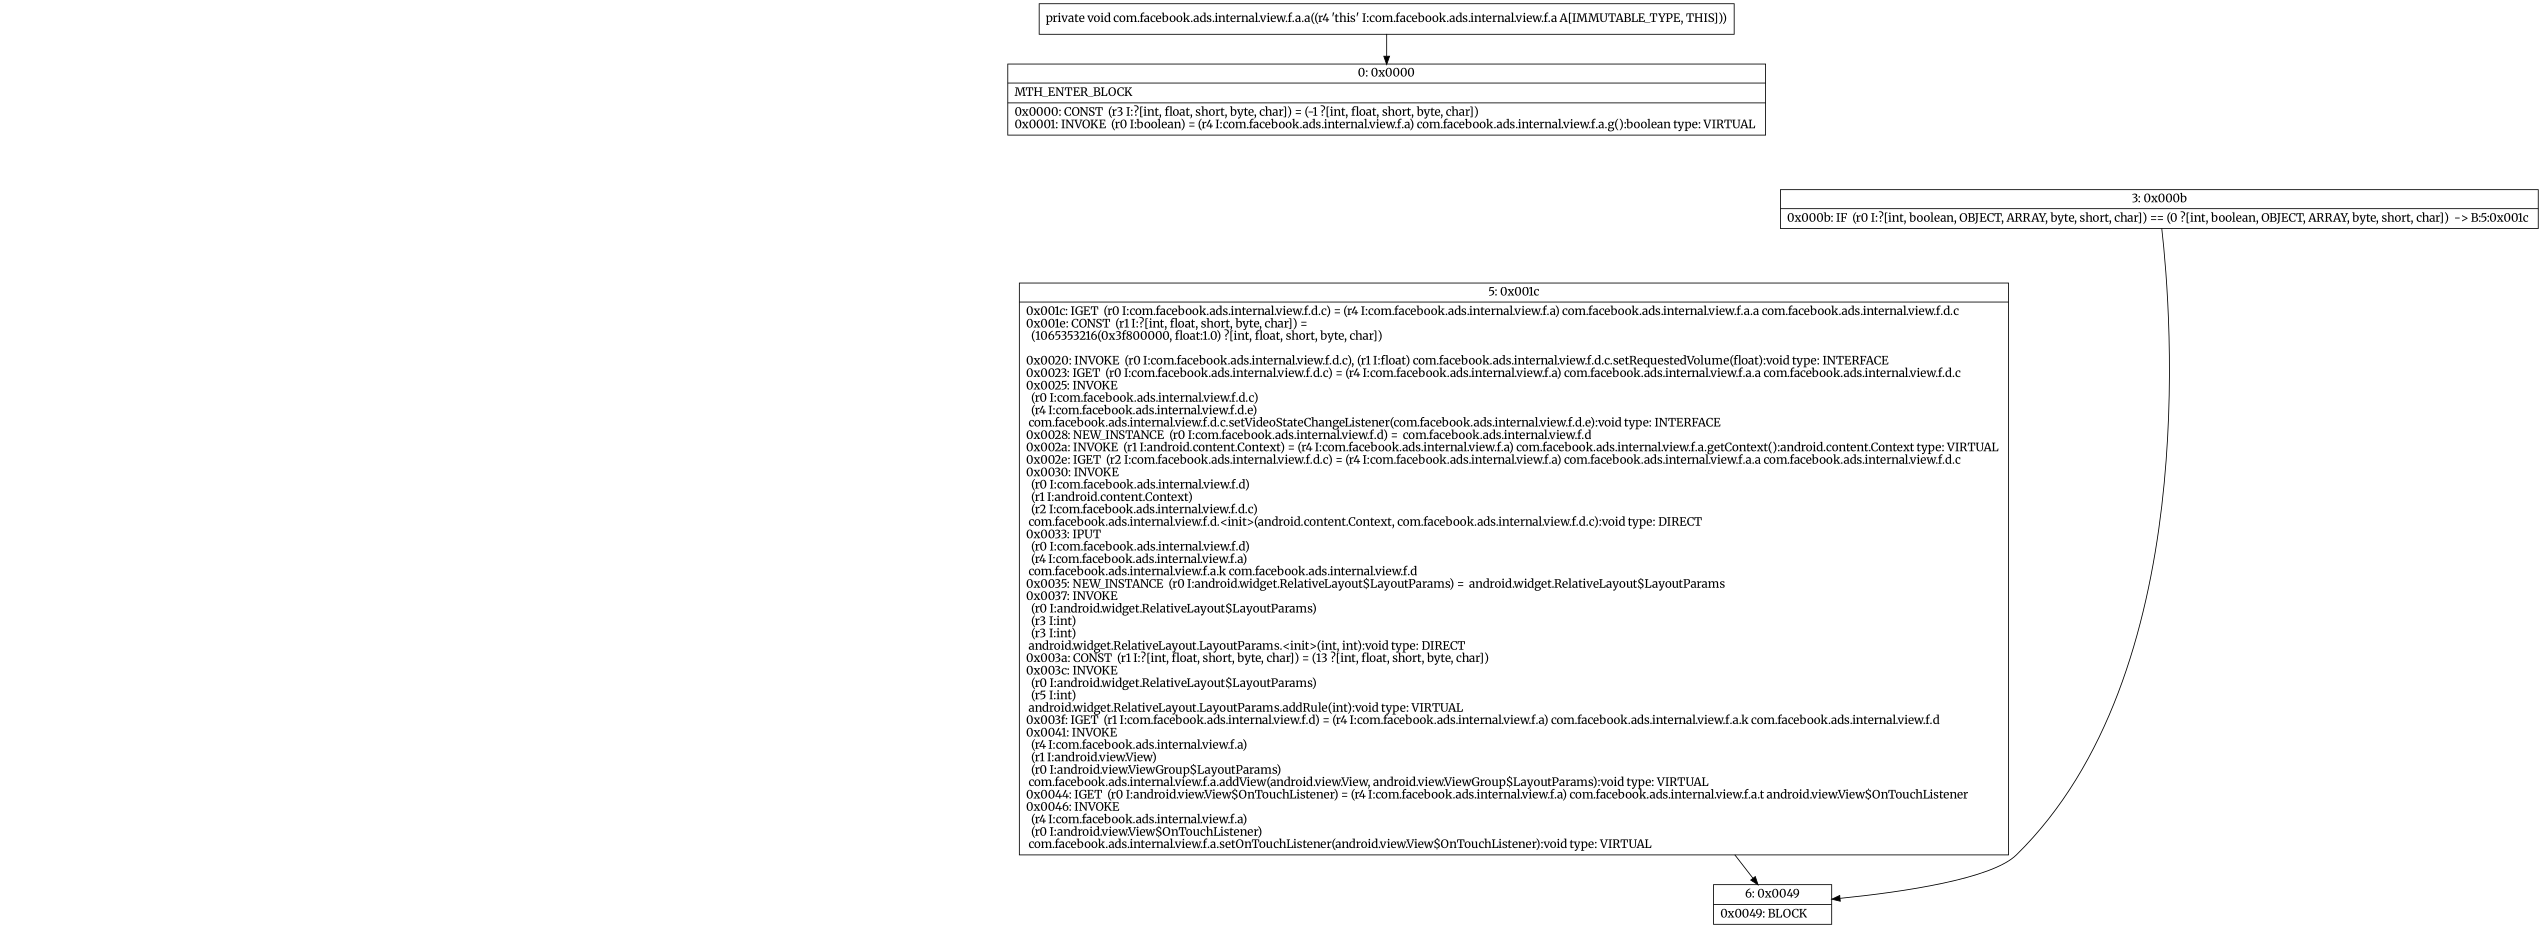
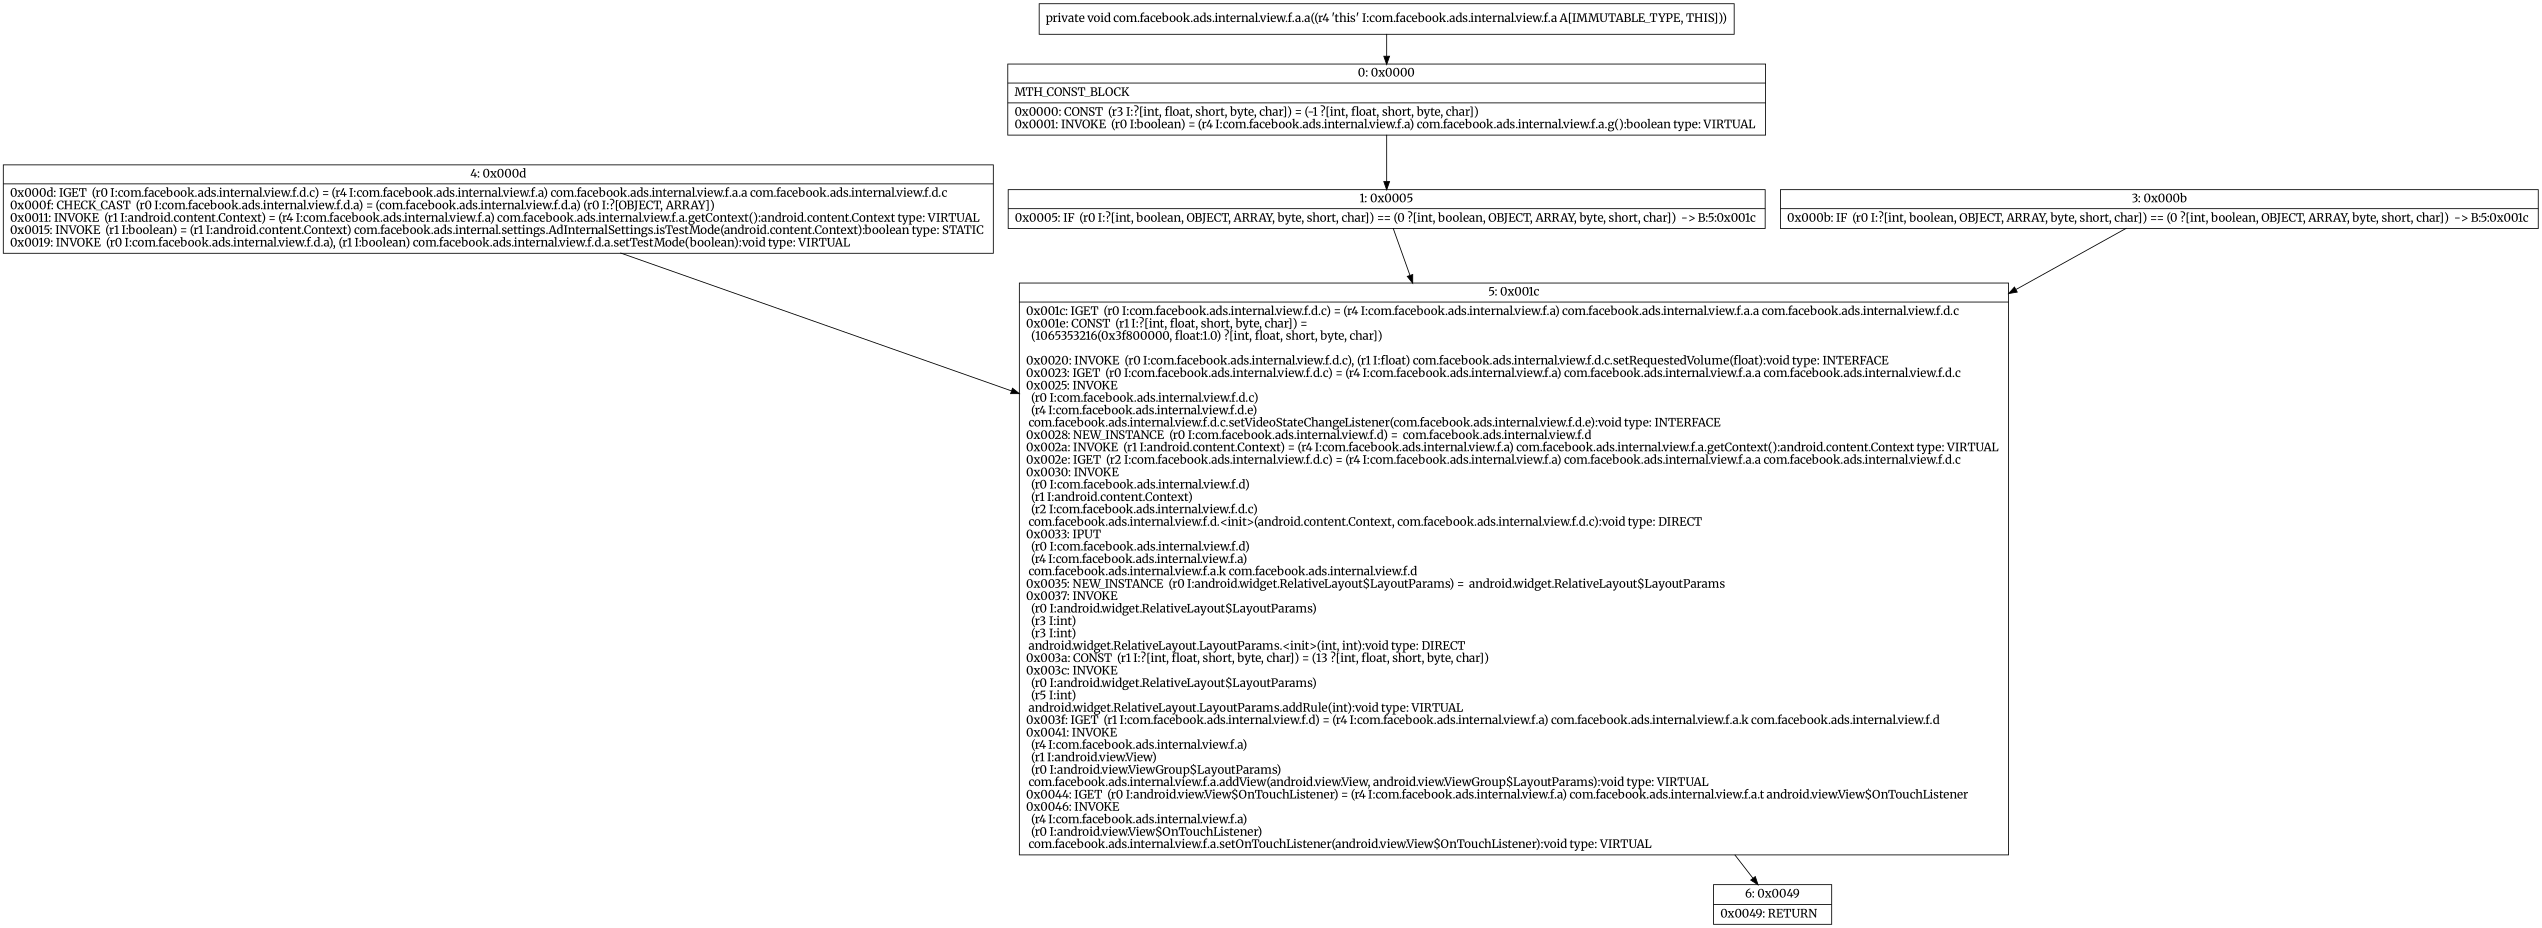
node "0: 0x0000": text "MTH_ENTER_BLOCK" -> "MTH_CONST_BLOCK"
node "4: 0x000d": added
node "1: 0x0005": added
edge "3: 0x000b" -> "6: 0x0049": now "3: 0x000b" -> "5: 0x001c"
node "6: 0x0049": text "0x0049: BLOCK" -> "0x0049: RETURN"
